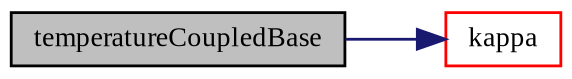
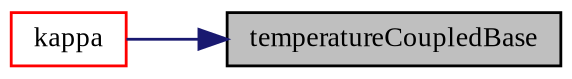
edge "temperatureCoupledBase" -> "kappa": reversed
